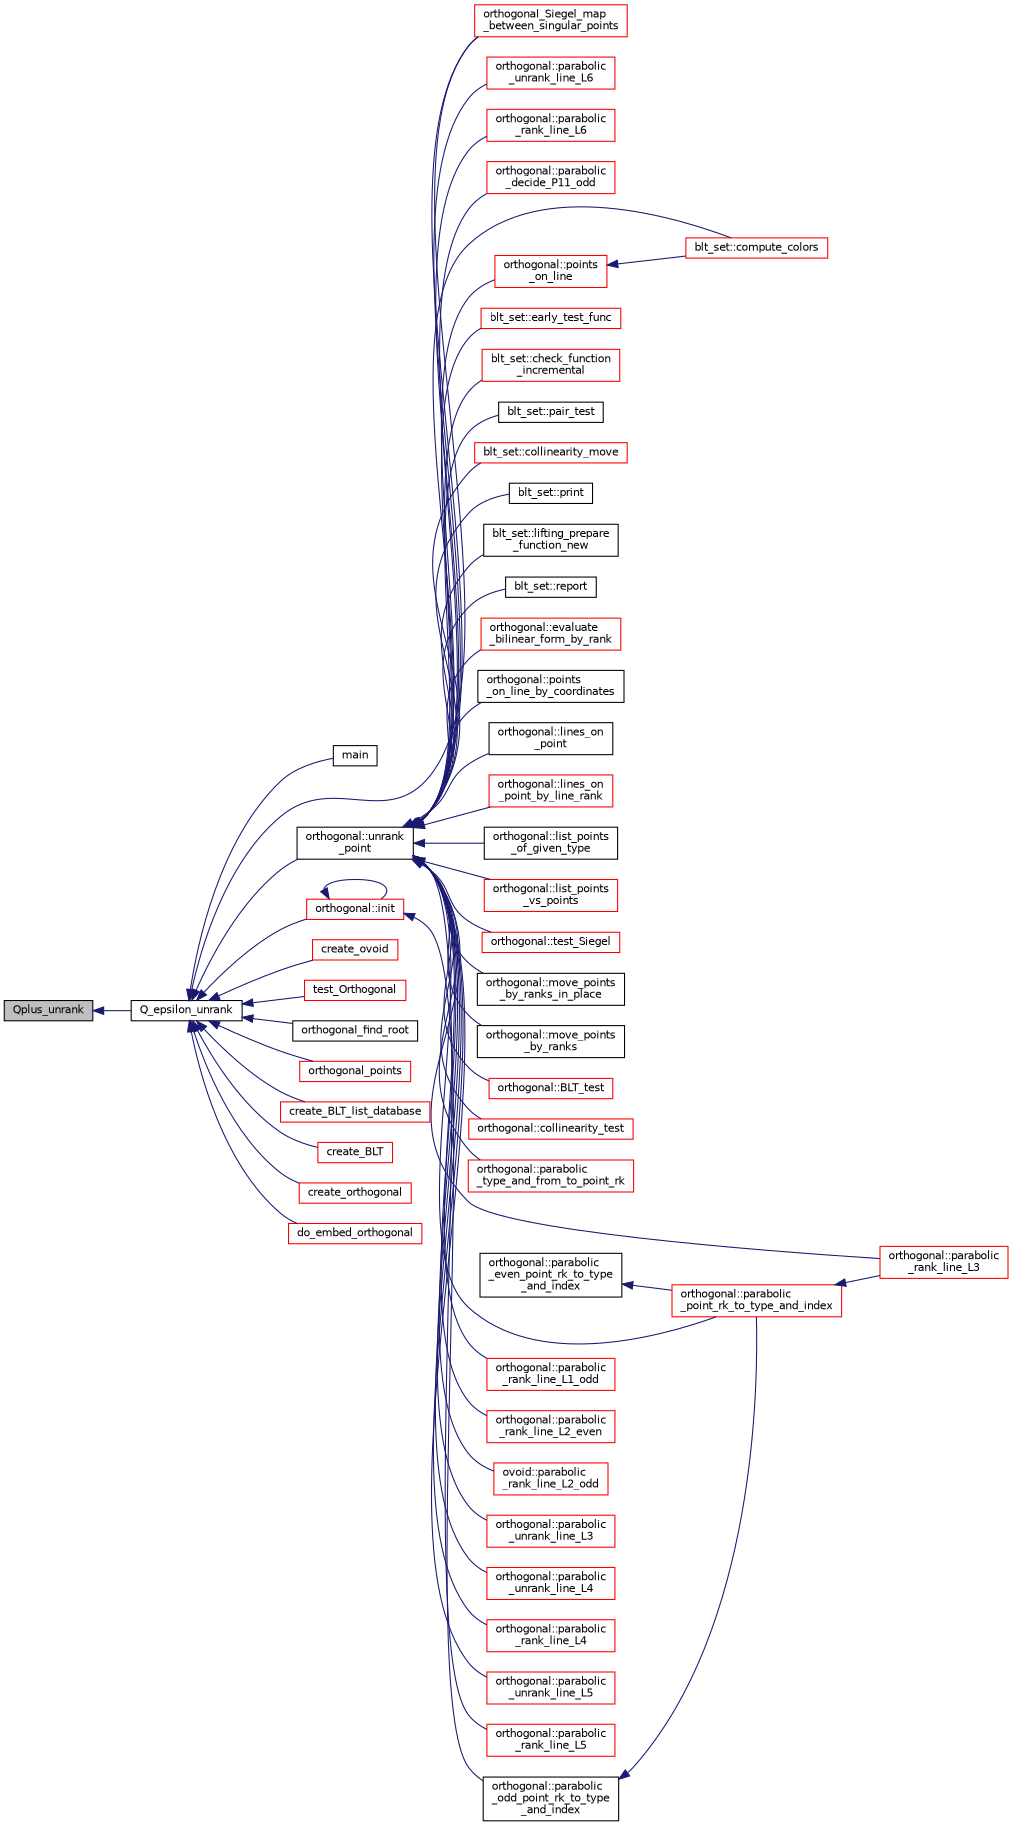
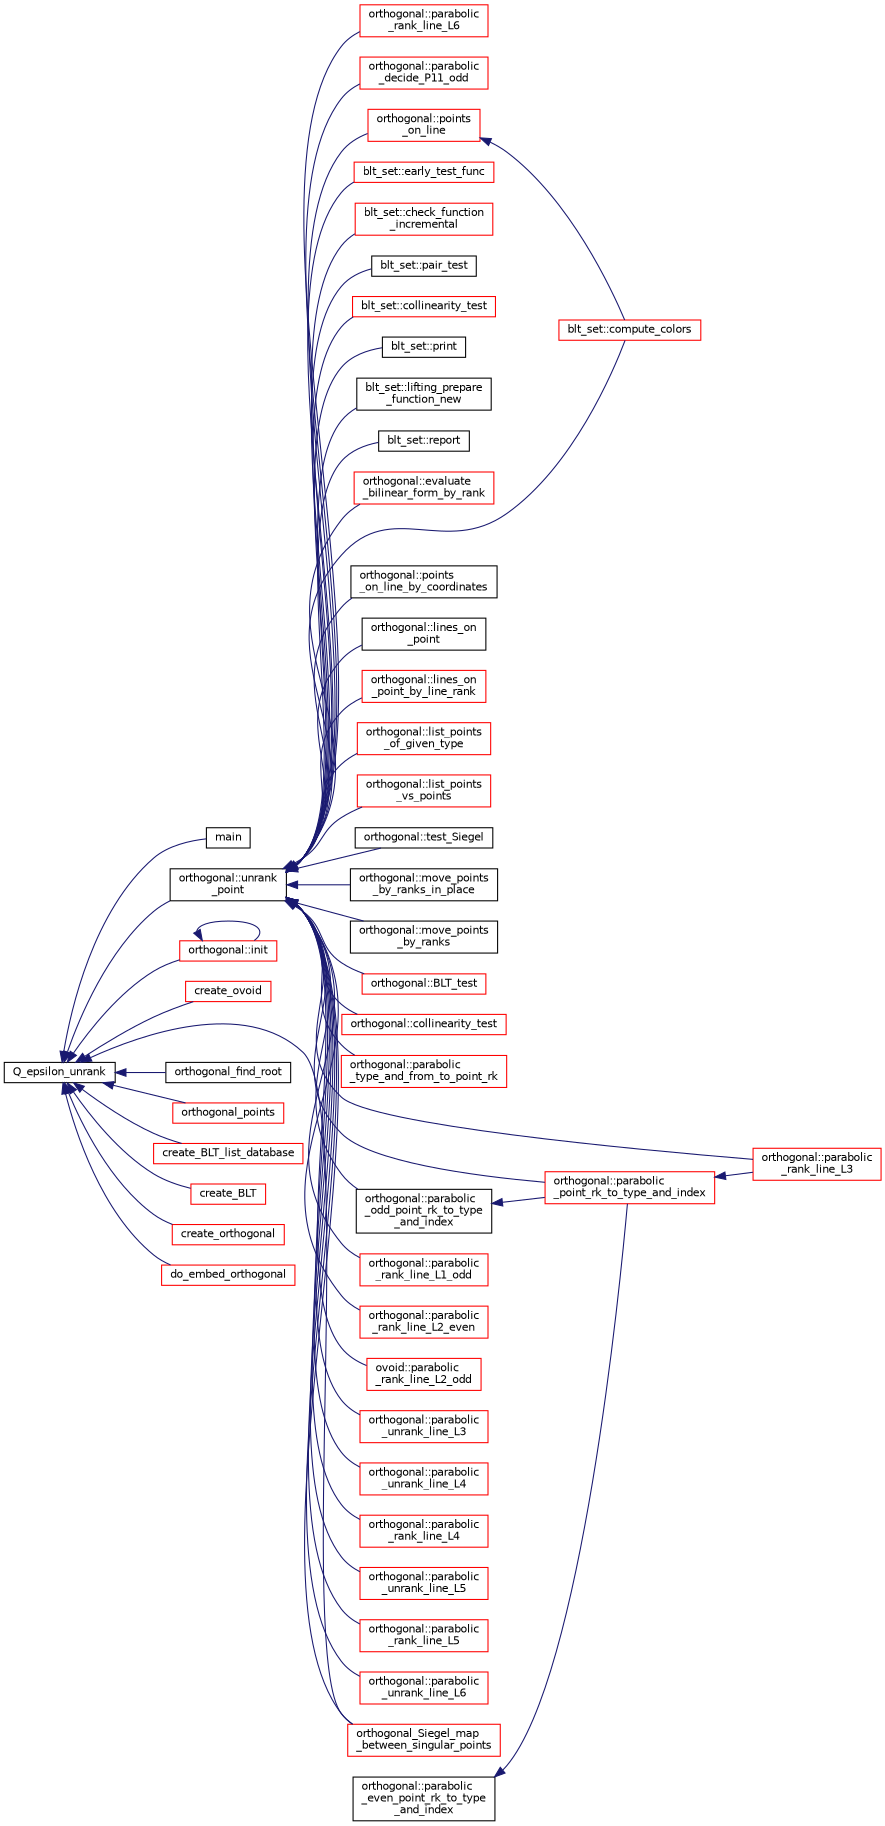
node "blt_set::collinearity_move": label "blt_set::collinearity_move" -> "blt_set::collinearity_test"
node "orthogonal::list_points _of_given_type": color black -> red
node "orthogonal::test_Siegel": color red -> black
node "test_Orthogonal": removed
node "Qplus_unrank": removed
edge "orthogonal::parabolic _odd_point_rk_to_type _and_index" -> "orthogonal::init": now "orthogonal::parabolic _odd_point_rk_to_type _and_index" -> "orthogonal::unrank _point"
